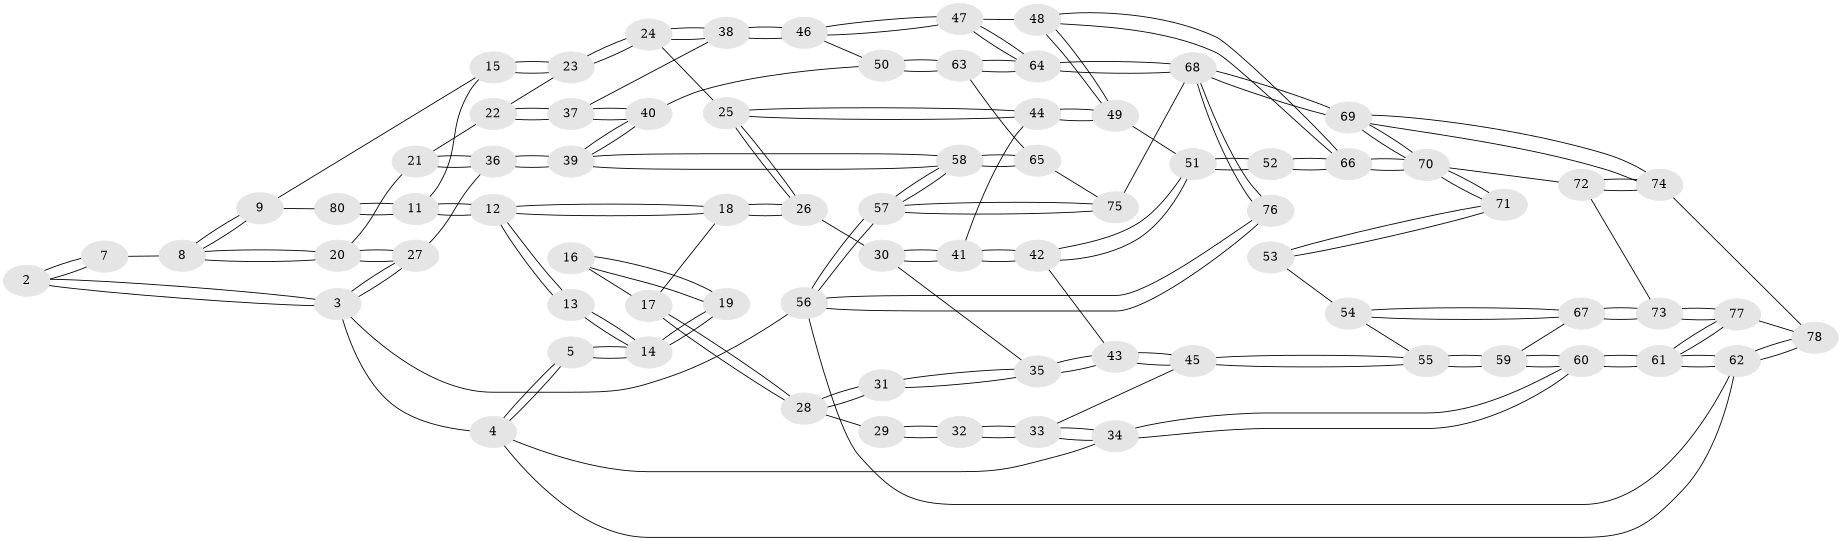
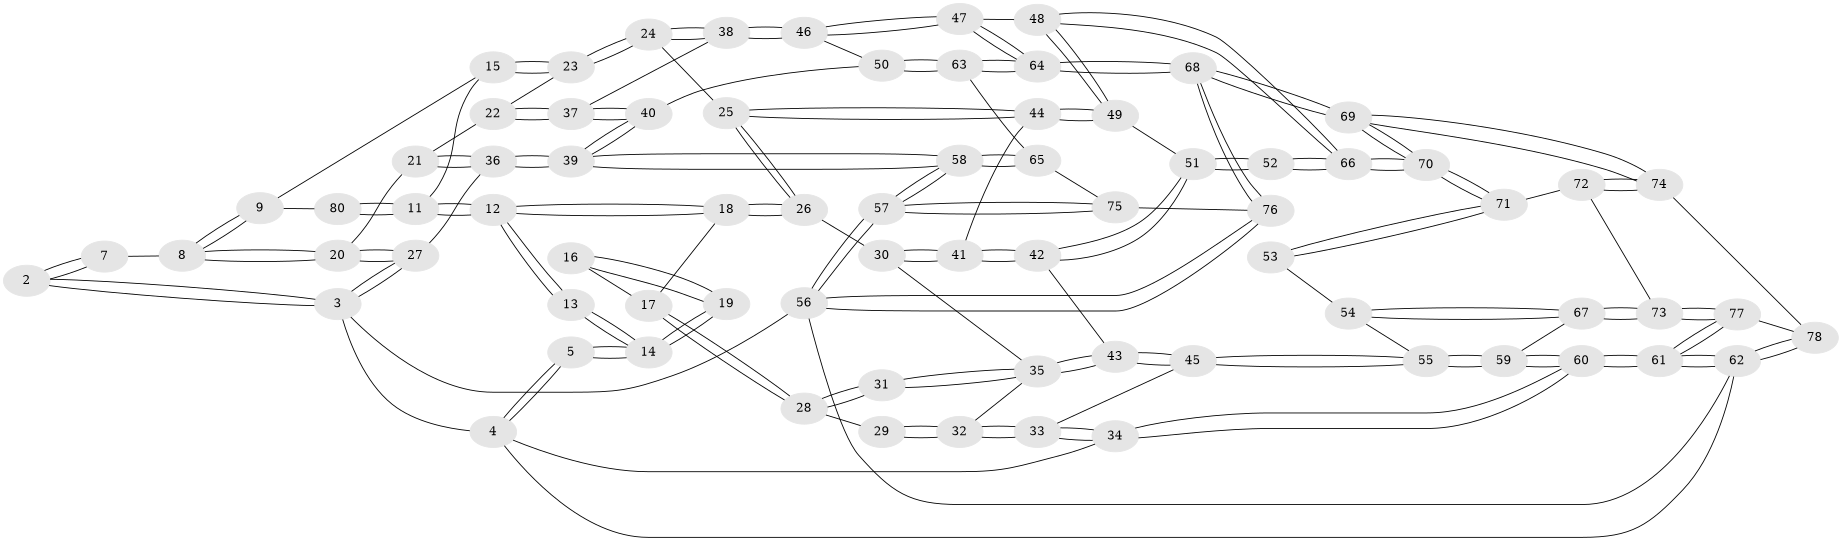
edge "68" -- "75": now "76" -- "75"
edge "70" -- "72": now "71" -- "72"
edge "35" -- "32": added
